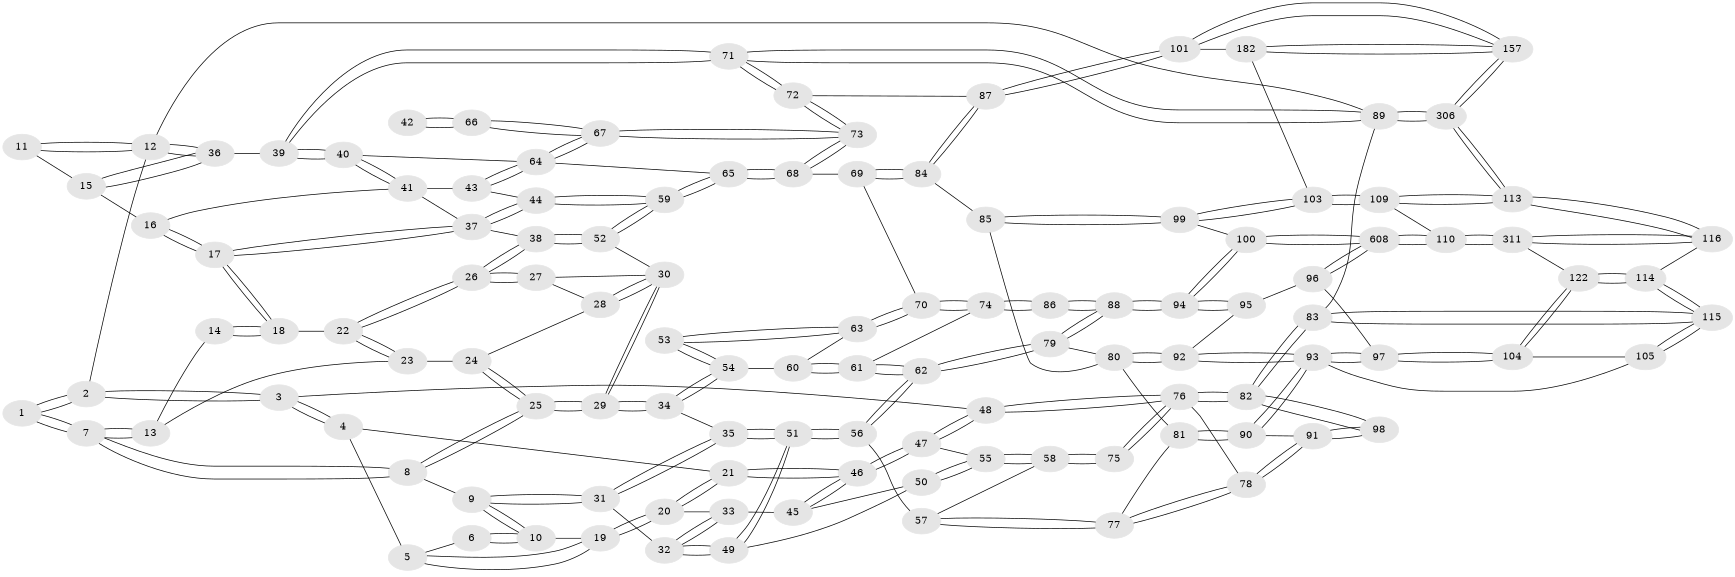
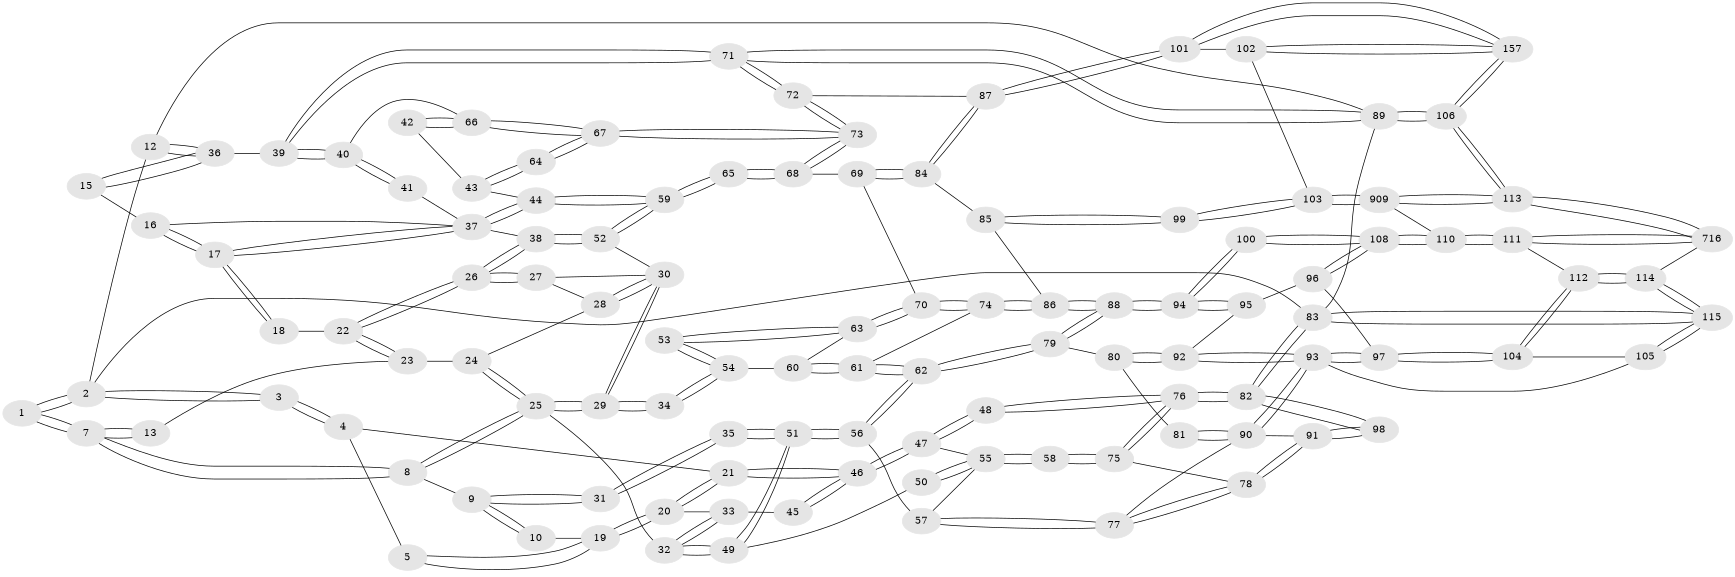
node "182": label "182" -> "102"
node "306": label "306" -> "106"
node "11": removed
edge "40" -- "64": now "40" -- "66"
edge "64" -- "65": removed
edge "41" -- "43": now "42" -- "43"
edge "41" -- "16": now "37" -- "16"
node "109": label "109" -> "909"
edge "99" -- "100": removed
node "116": label "116" -> "716"
node "608": label "608" -> "108"
node "311": label "311" -> "111"
node "122": label "122" -> "112"
edge "83" -- "2": added
node "14": removed
edge "85" -- "80": now "85" -- "86"
edge "3" -- "48": removed
edge "34" -- "35": removed
edge "76" -- "78": now "75" -- "78"
edge "81" -- "77": now "90" -- "77"
edge "58" -- "57": now "55" -- "57"
edge "50" -- "45": removed
edge "31" -- "32": now "25" -- "32"
node "6": removed
